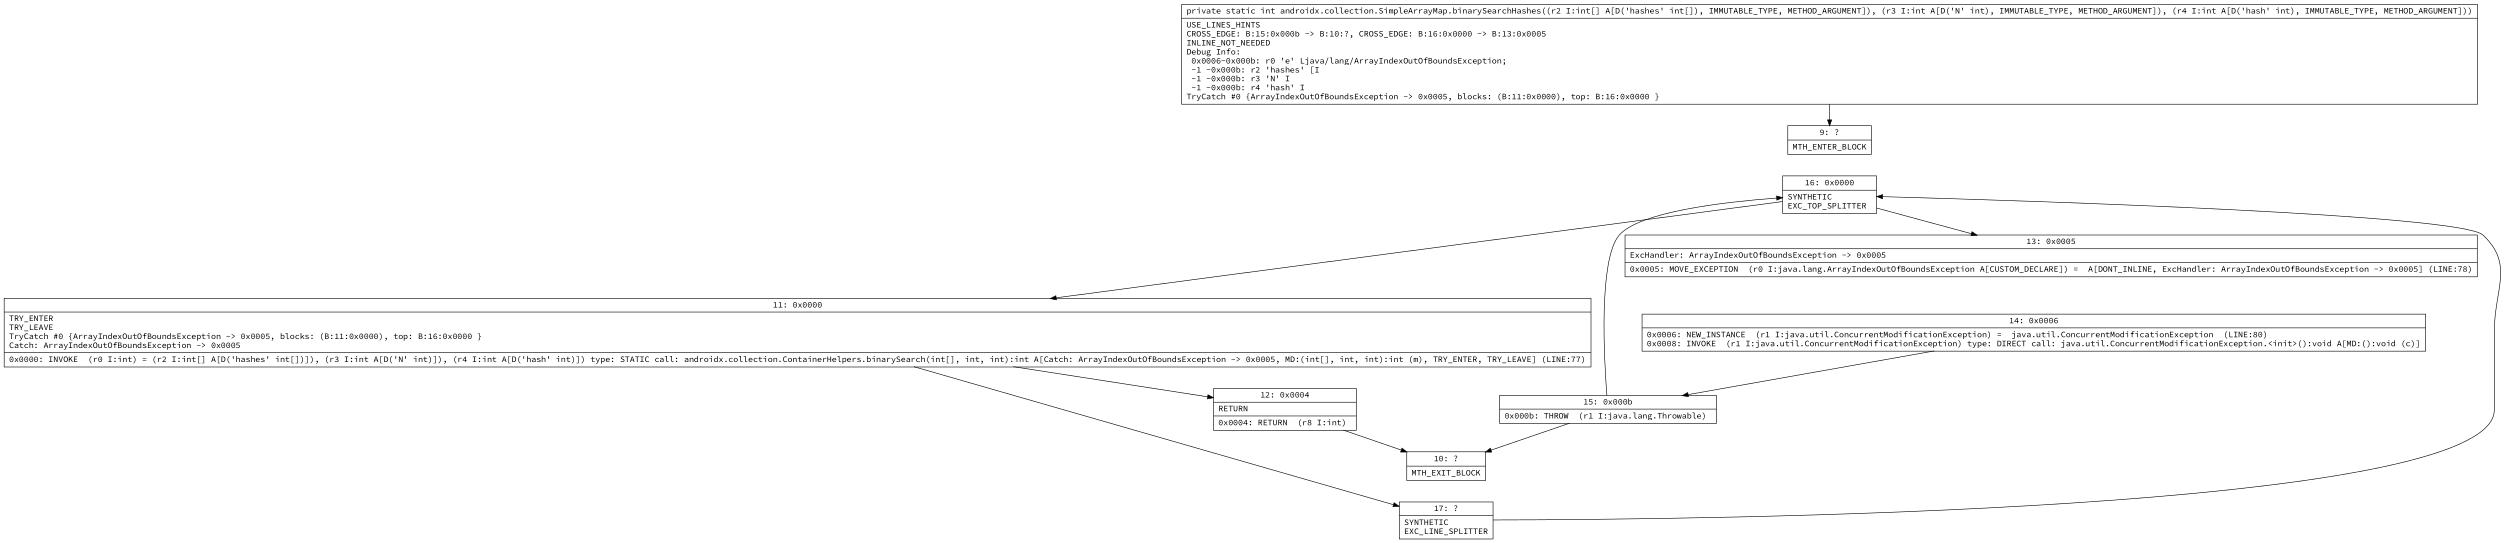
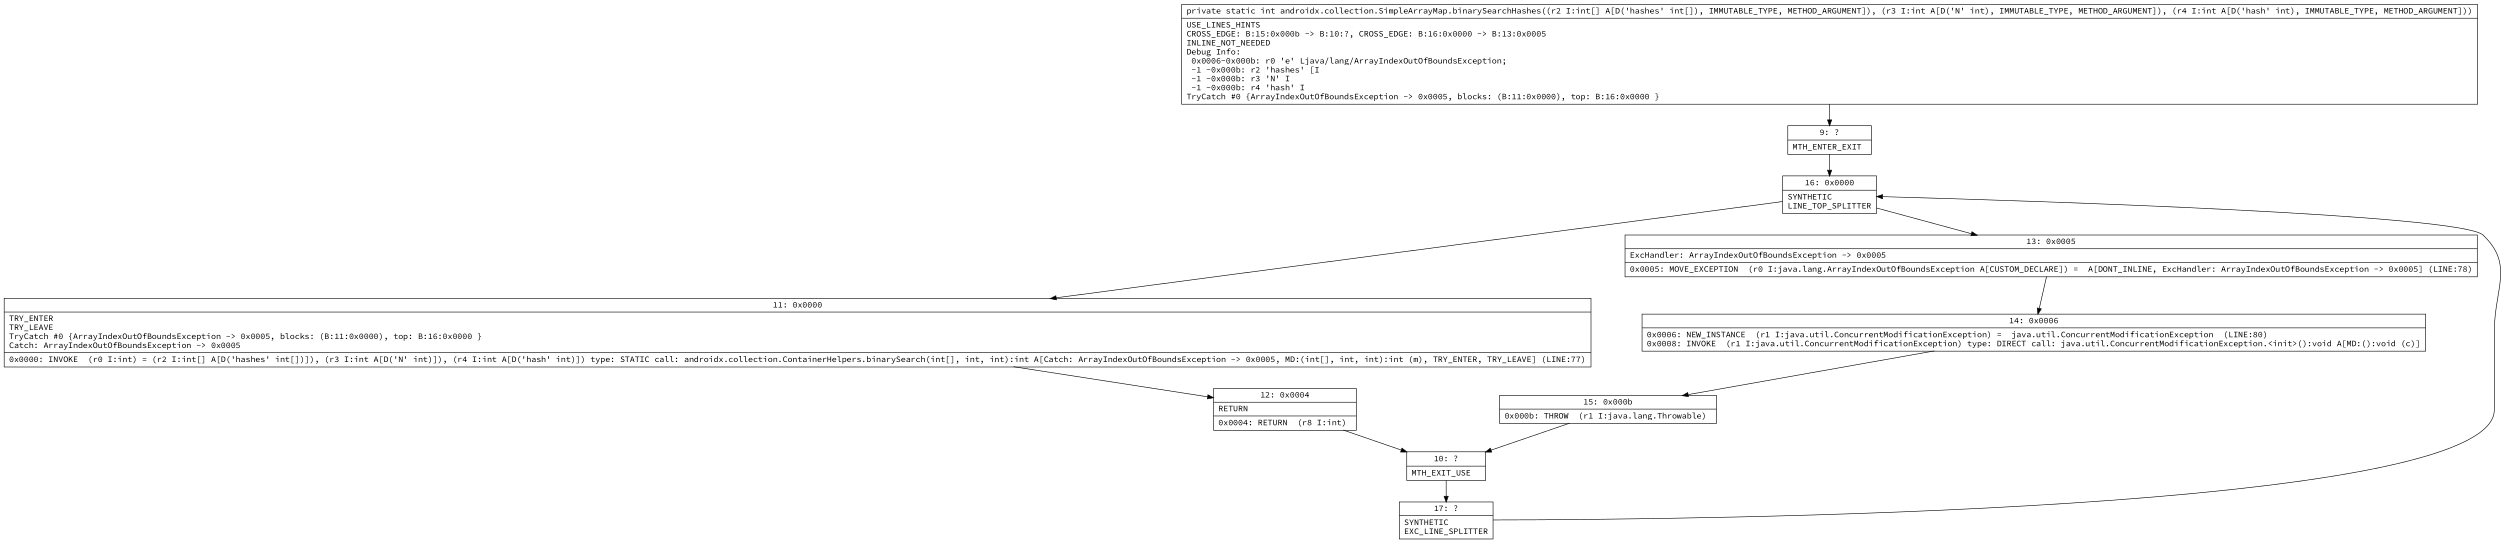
node "9: ?": text "MTH_ENTER_BLOCK" -> "MTH_ENTER_EXIT"
node "16: 0x0000": text "EXC_TOP_SPLITTER" -> "LINE_TOP_SPLITTER"
edge "15: 0x000b" -> "16: 0x0000": now "9: ?" -> "16: 0x0000"
edge "13: 0x0005" -> "14: 0x0006": added
edge "11: 0x0000" -> "17: ?": now "10: ?" -> "17: ?"
node "10: ?": text "MTH_EXIT_BLOCK" -> "MTH_EXIT_USE"
